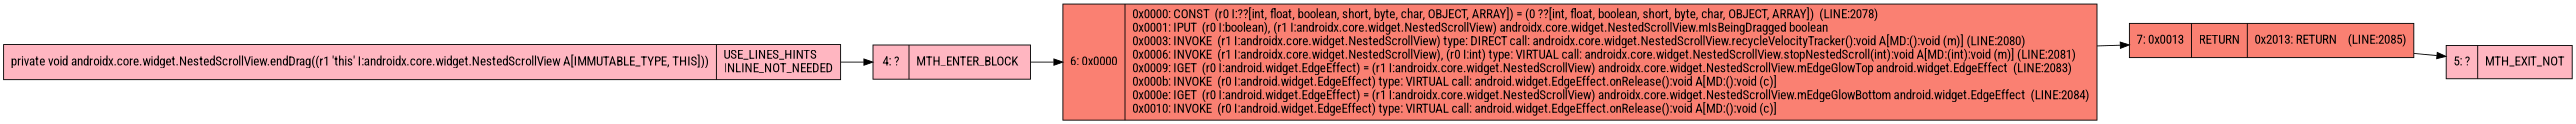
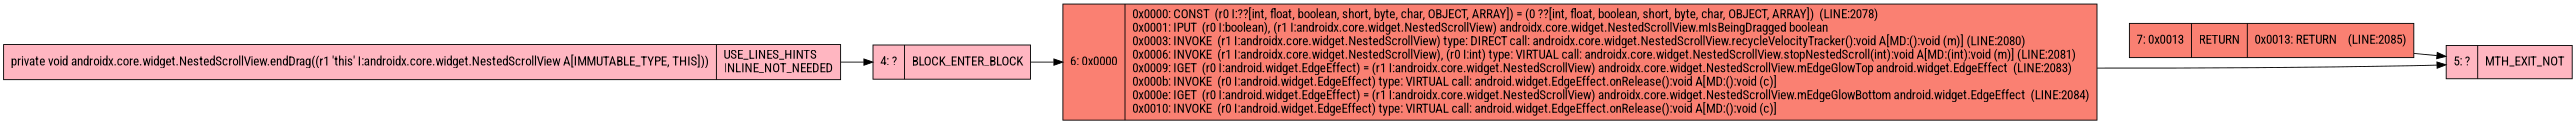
node "7: 0x0013": text "0x2013: RETURN    (LINE:2085)" -> "0x0013: RETURN    (LINE:2085)"
edge "6: 0x0000" -> "7: 0x0013": now "6: 0x0000" -> "5: ?"
node "4: ?": text "MTH_ENTER_BLOCK" -> "BLOCK_ENTER_BLOCK"
